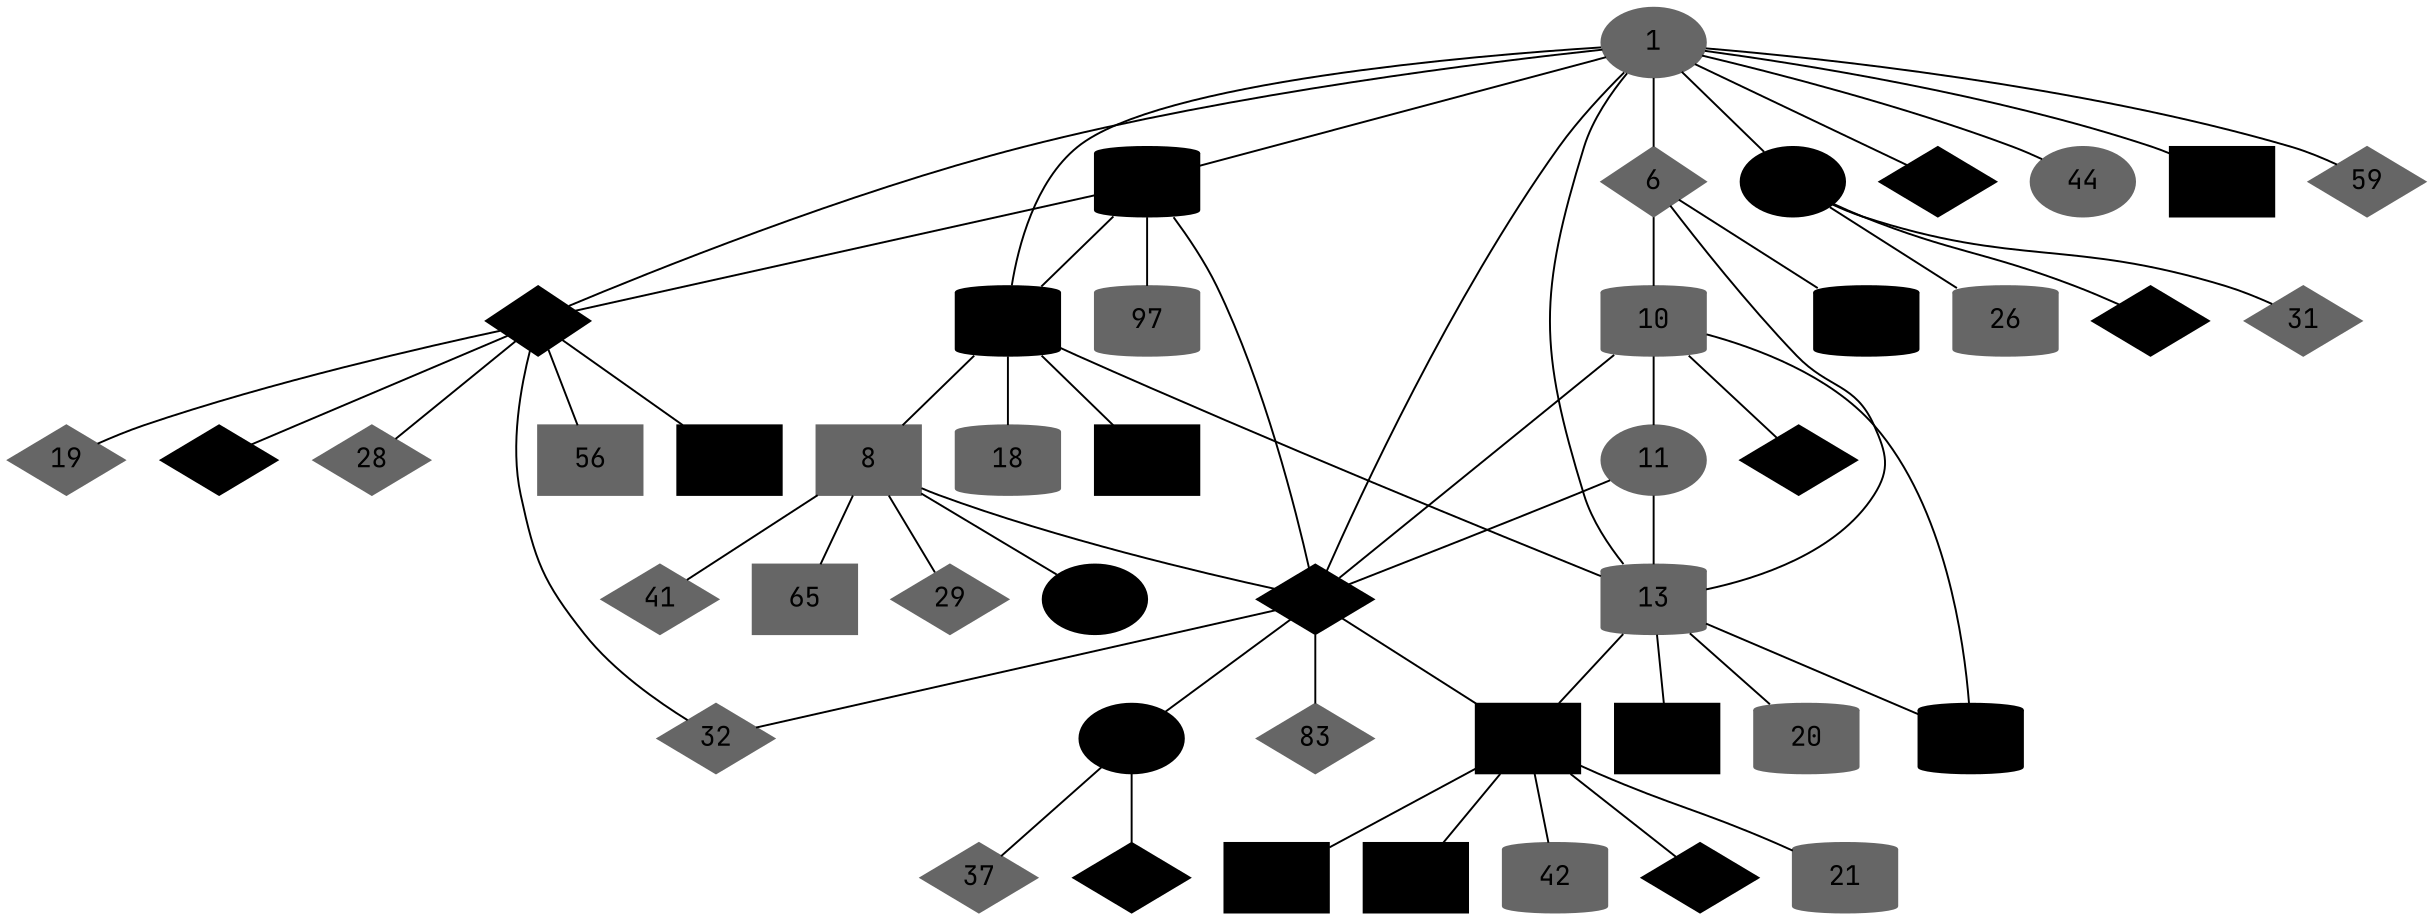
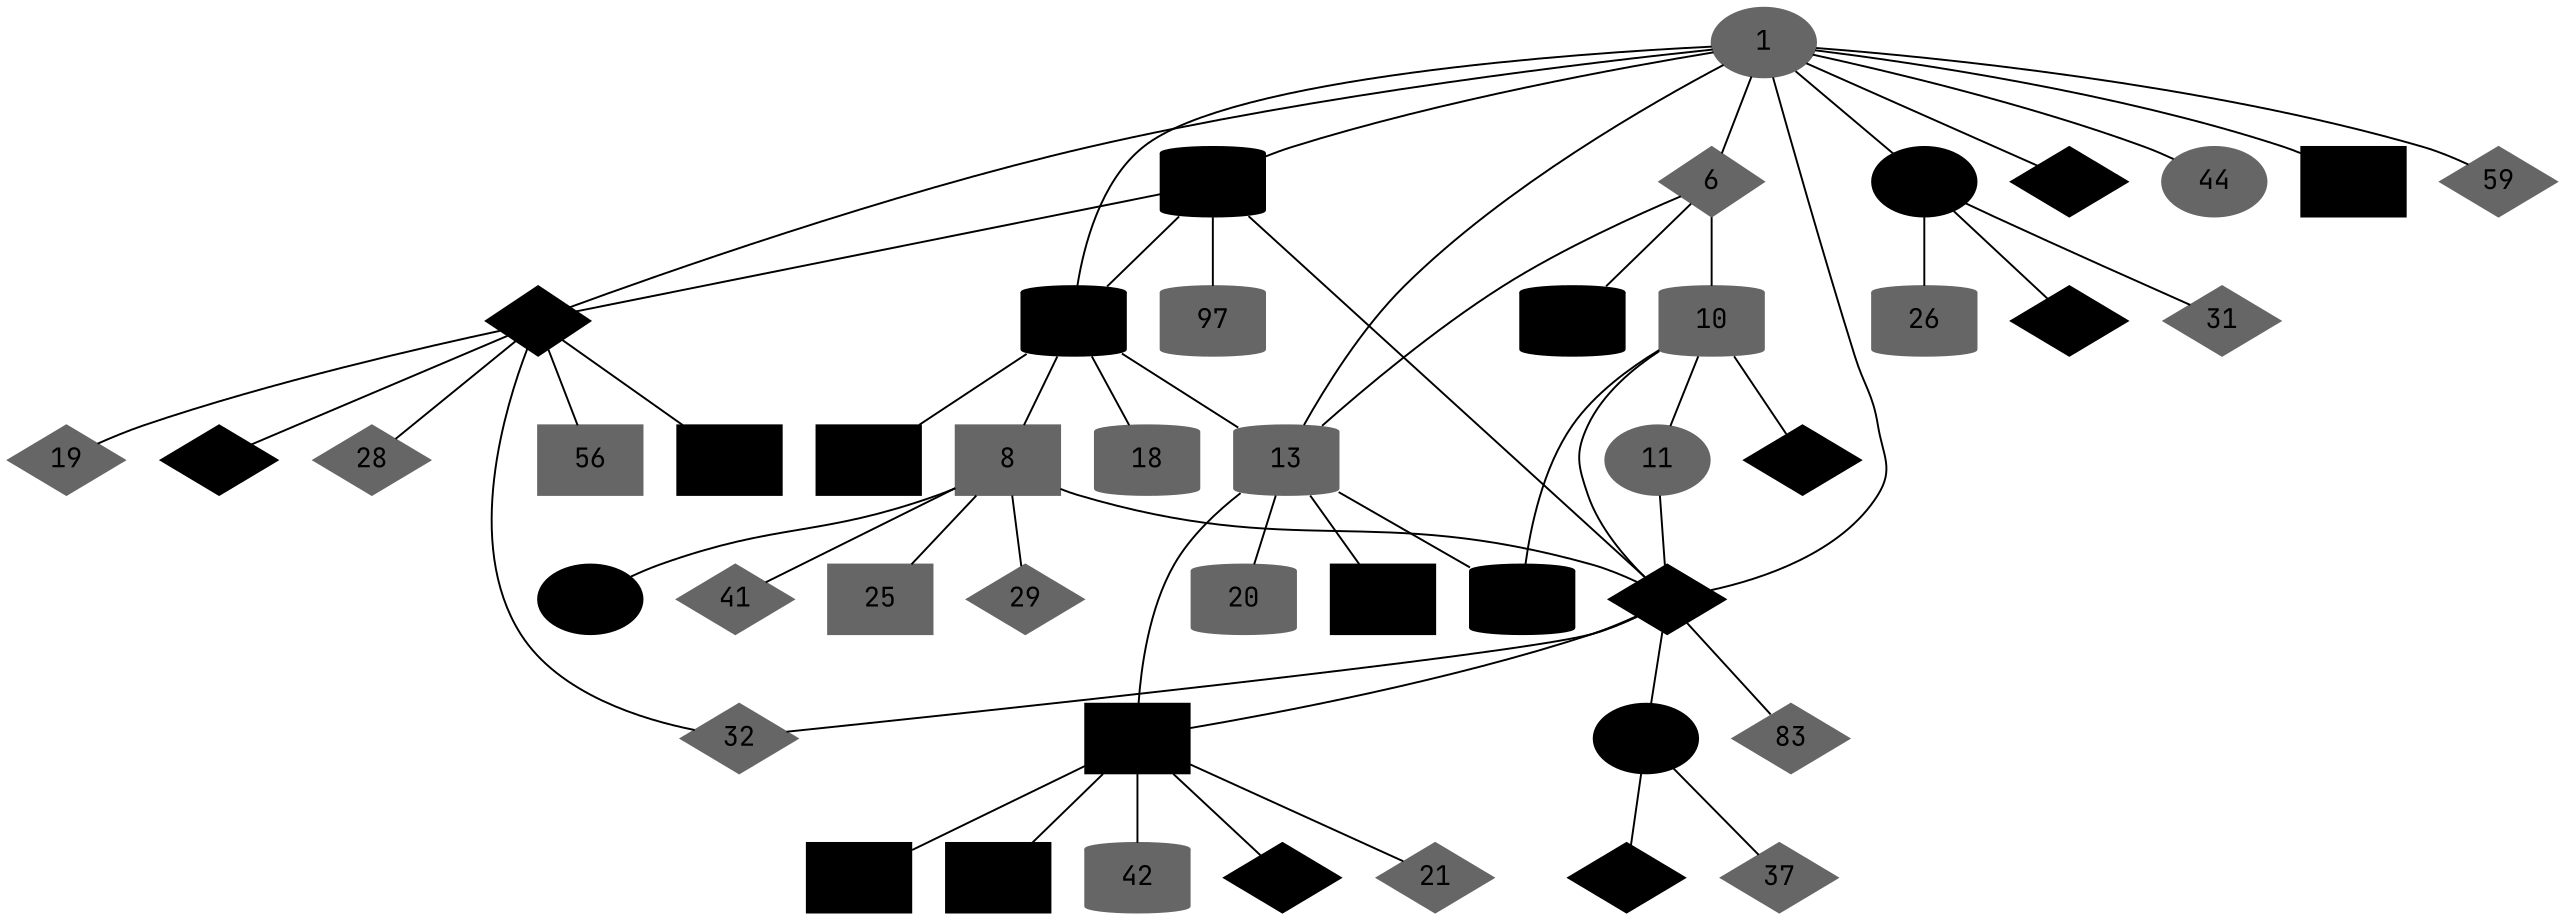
edge "11" -- "13": removed
node "65": label "65" -> "25"
node "21": shape cylinder -> diamond
